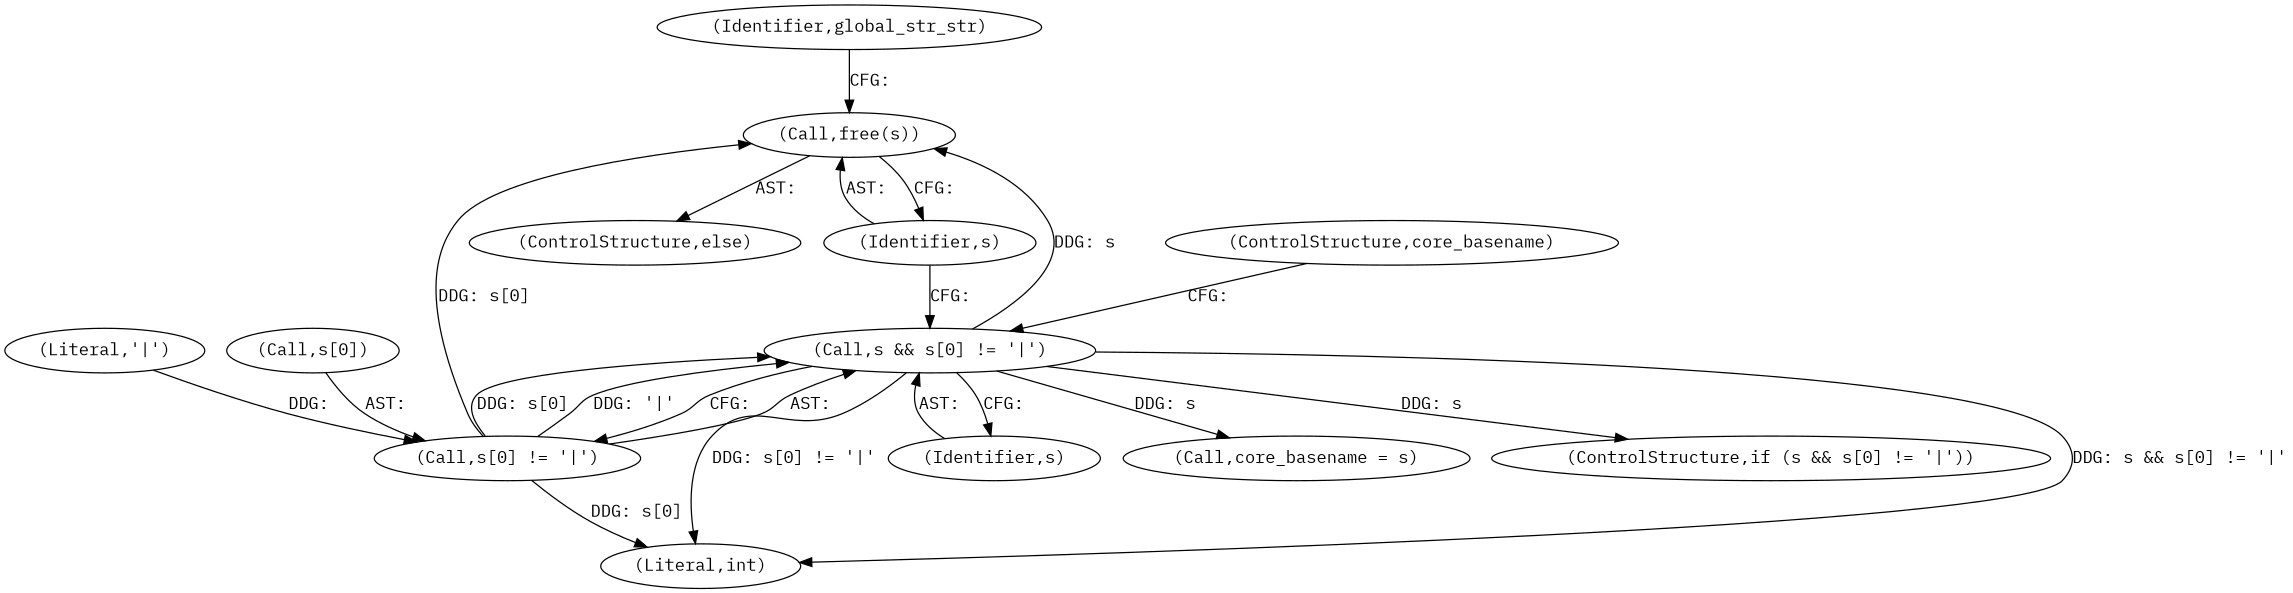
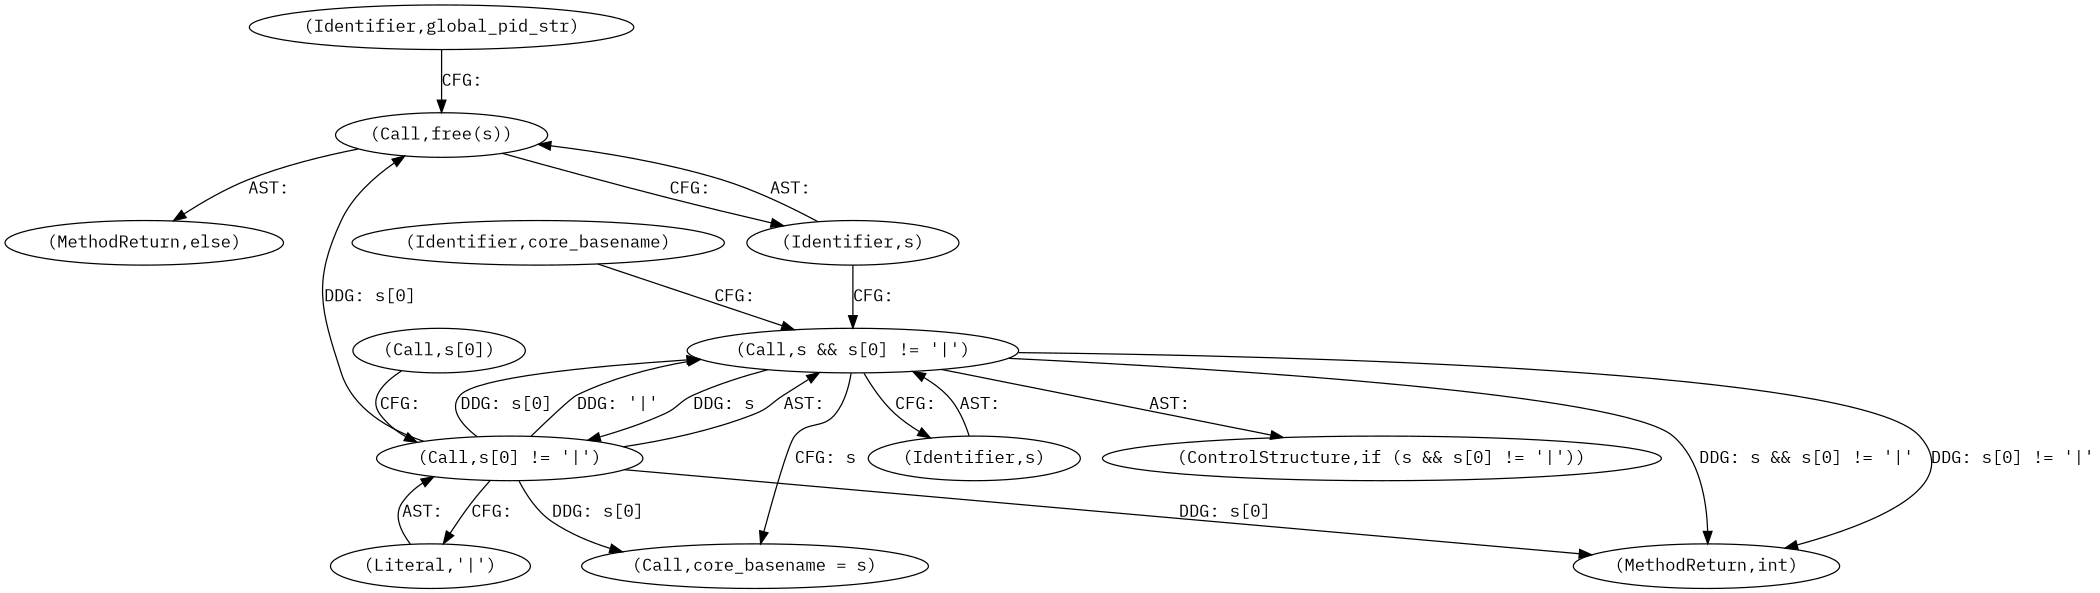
node "(Identifier,global_str_str)": label "(Identifier,global_str_str)" -> "(Identifier,global_pid_str)"
edge "(Call,s && s[0] != '|')" -> "(Call,free(s))": removed, label "DDG: s"
node "(ControlStructure,else)": label "(ControlStructure,else)" -> "(MethodReturn,else)"
node "(ControlStructure,core_basename)": label "(ControlStructure,core_basename)" -> "(Identifier,core_basename)"
edge "(Literal,'|')" -> "(Call,s[0] != '|')": label "DDG: " -> "AST: "
edge "(Call,s[0])" -> "(Call,s[0] != '|')": label "AST: " -> "CFG: "
edge "(Call,s && s[0] != '|')" -> "(Call,s[0] != '|')": label "CFG: " -> "DDG: s"
edge "(Call,s && s[0] != '|')" -> "(Call,core_basename = s)": label "DDG: s" -> "CFG: s"
edge "(Call,s && s[0] != '|')" -> "(ControlStructure,if (s && s[0] != '|'))": label "DDG: s" -> "AST: "
edge "(Call,s[0] != '|')" -> "(Literal,'|')": added, label "CFG:"
edge "(Call,s[0] != '|')" -> "(Call,core_basename = s)": added, label "DDG: s[0]"
node "(Literal,int)": label "(Literal,int)" -> "(MethodReturn,int)"
